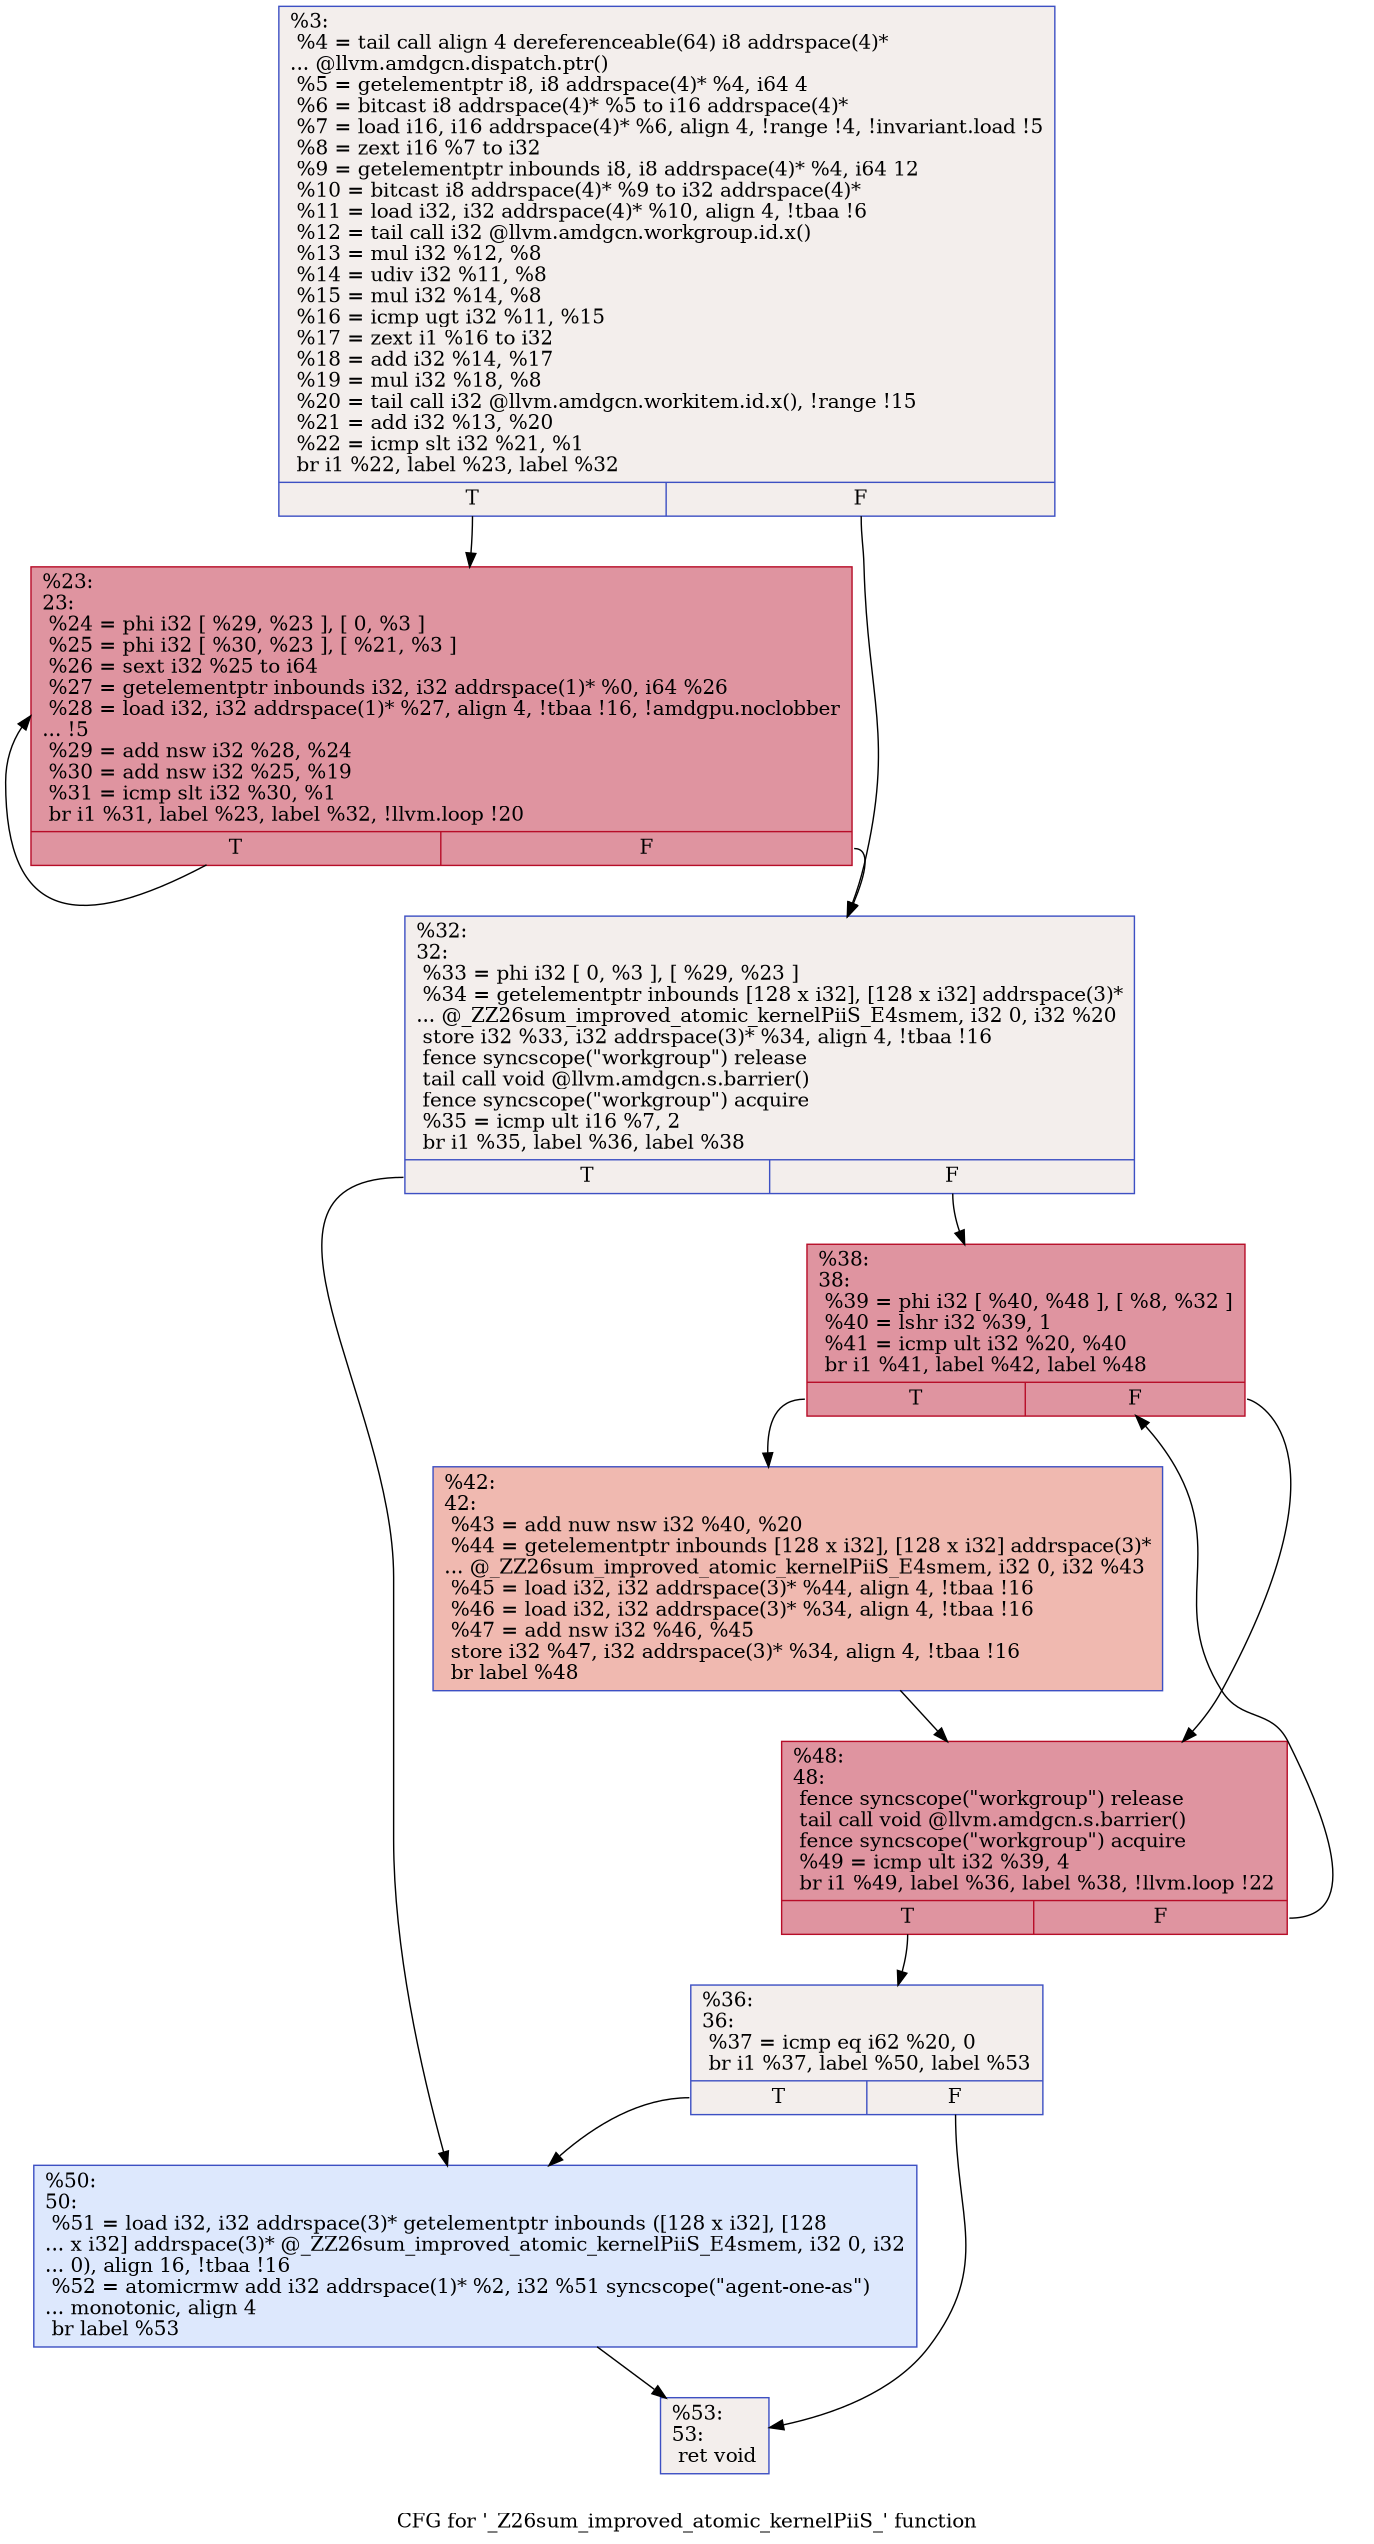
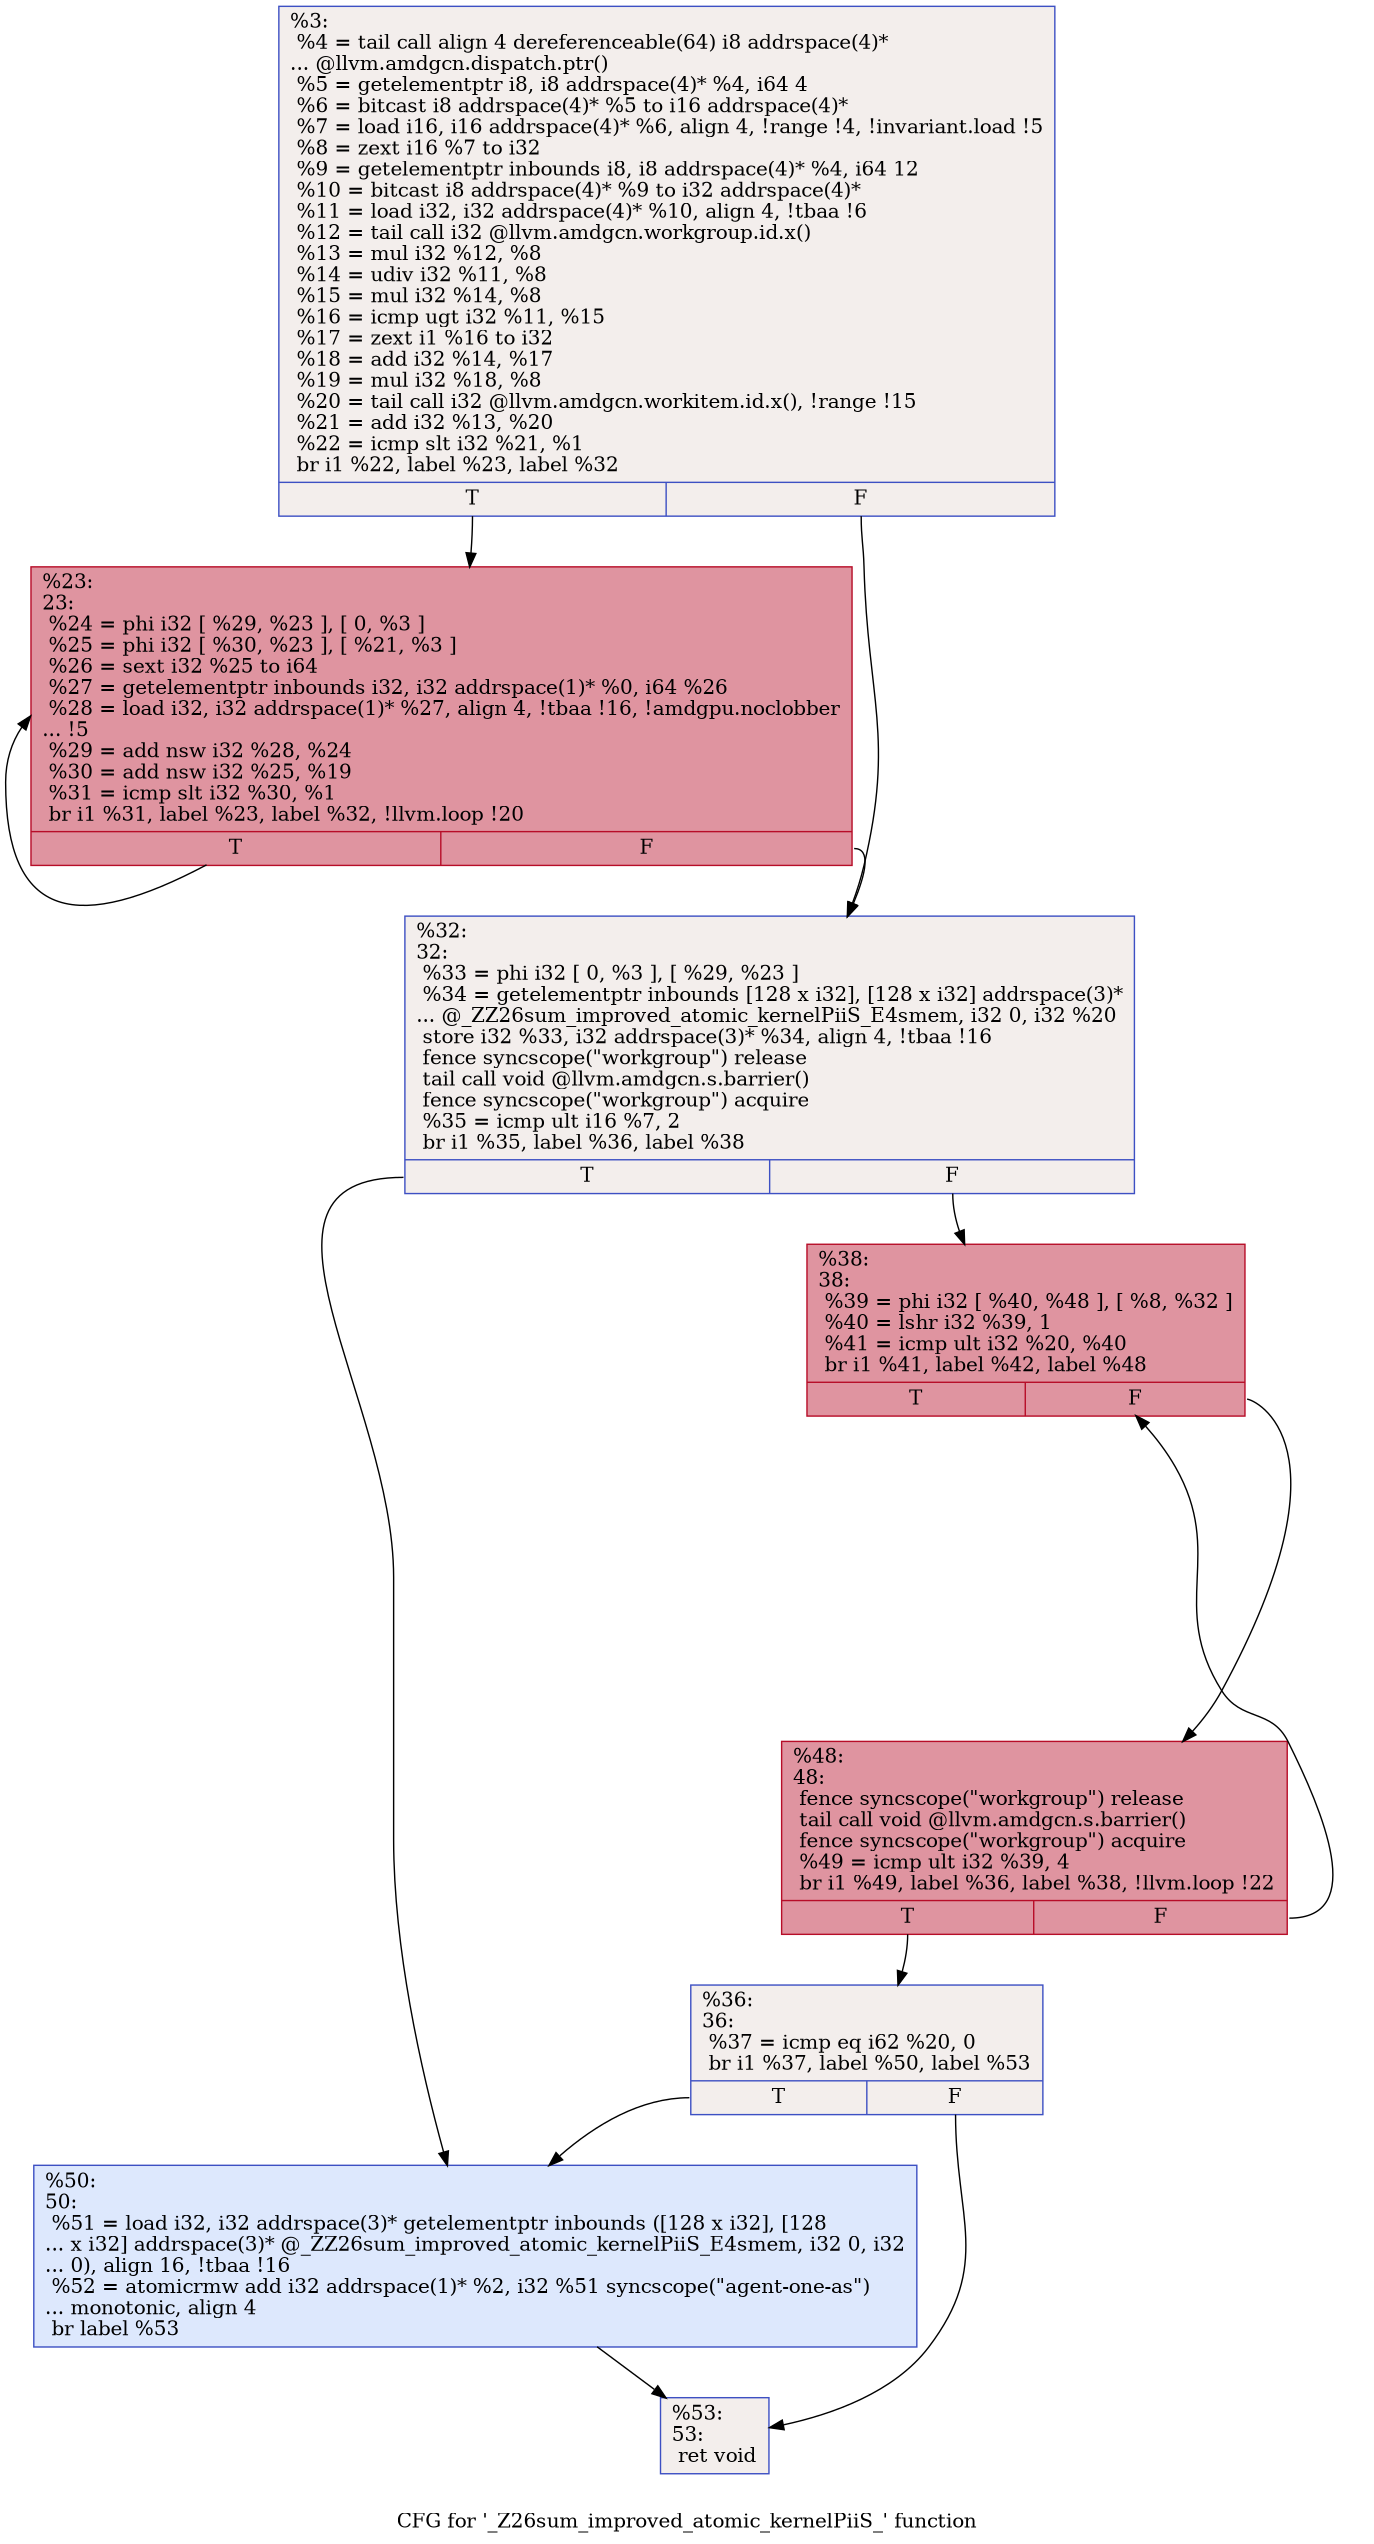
node "%42:": removed
